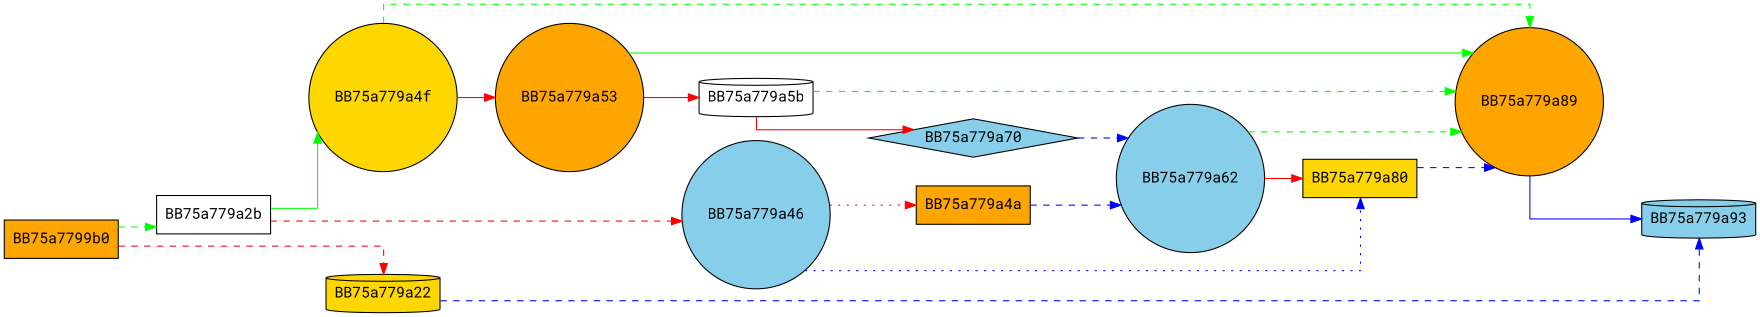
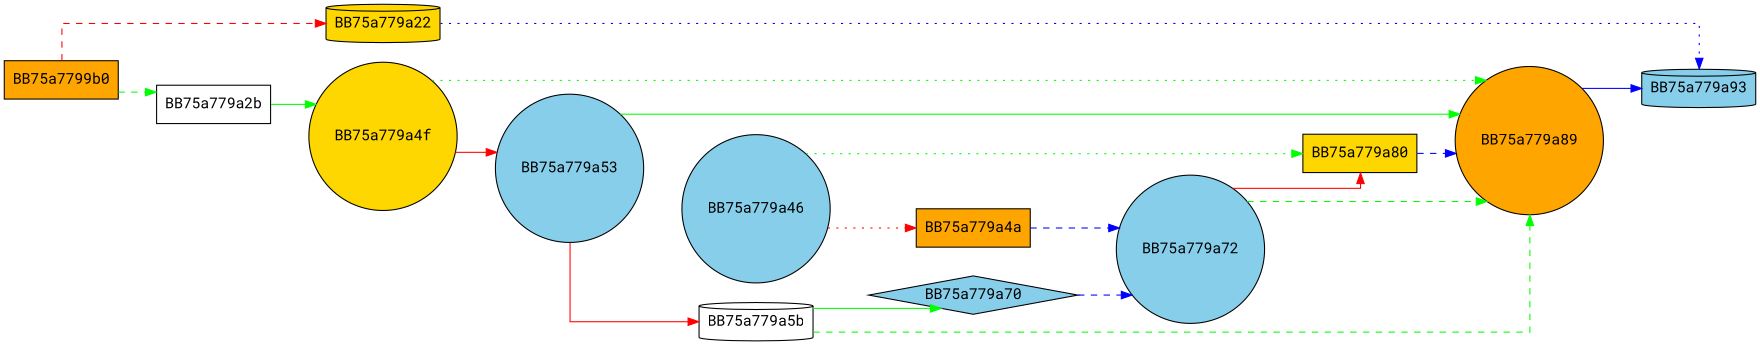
edge "BB75a779a4f" -> "BB75a779a89": style dashed -> dotted
node "BB75a779a53": fillcolor orange -> skyblue
edge "BB75a779a5b" -> "BB75a779a70": color red -> green
node "BB75a779a62": label "BB75a779a62" -> "BB75a779a72"
edge "BB75a779a2b" -> "BB75a779a46": removed
edge "BB75a779a46" -> "BB75a779a80": color blue -> green
edge "BB75a779a22" -> "BB75a779a93": style dashed -> dotted
